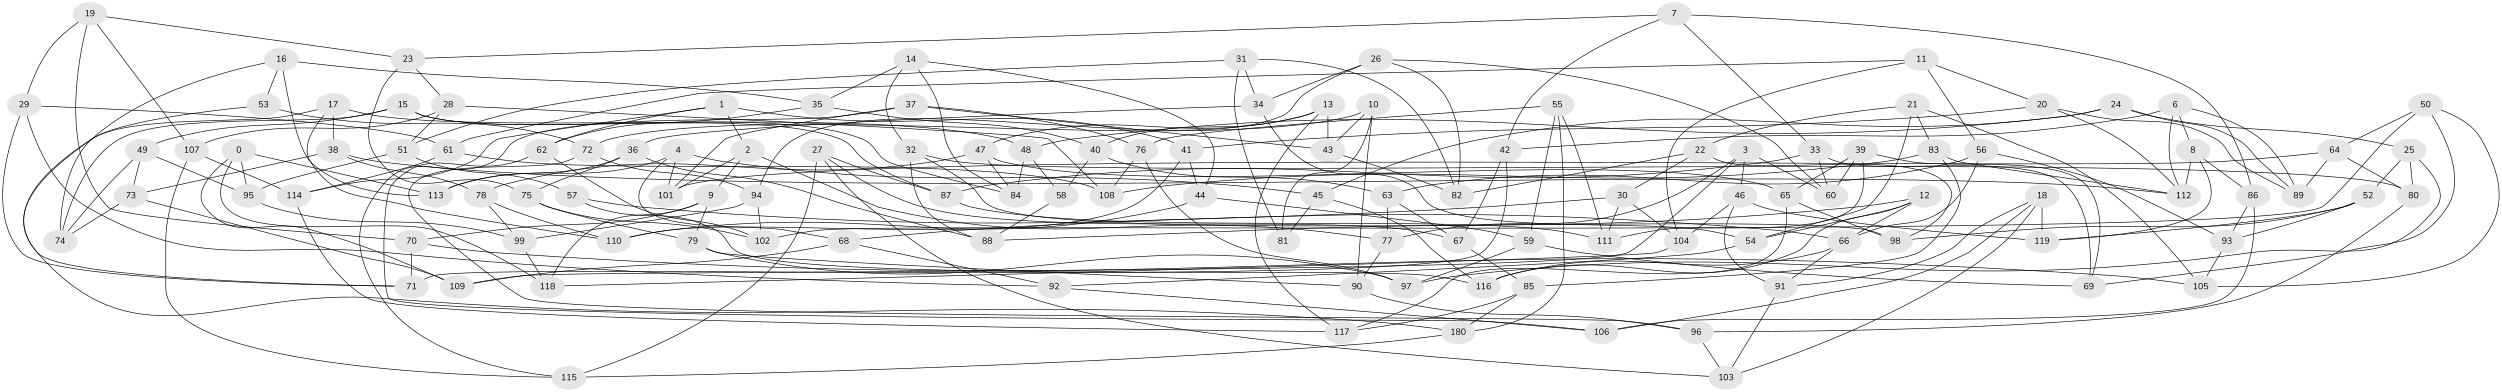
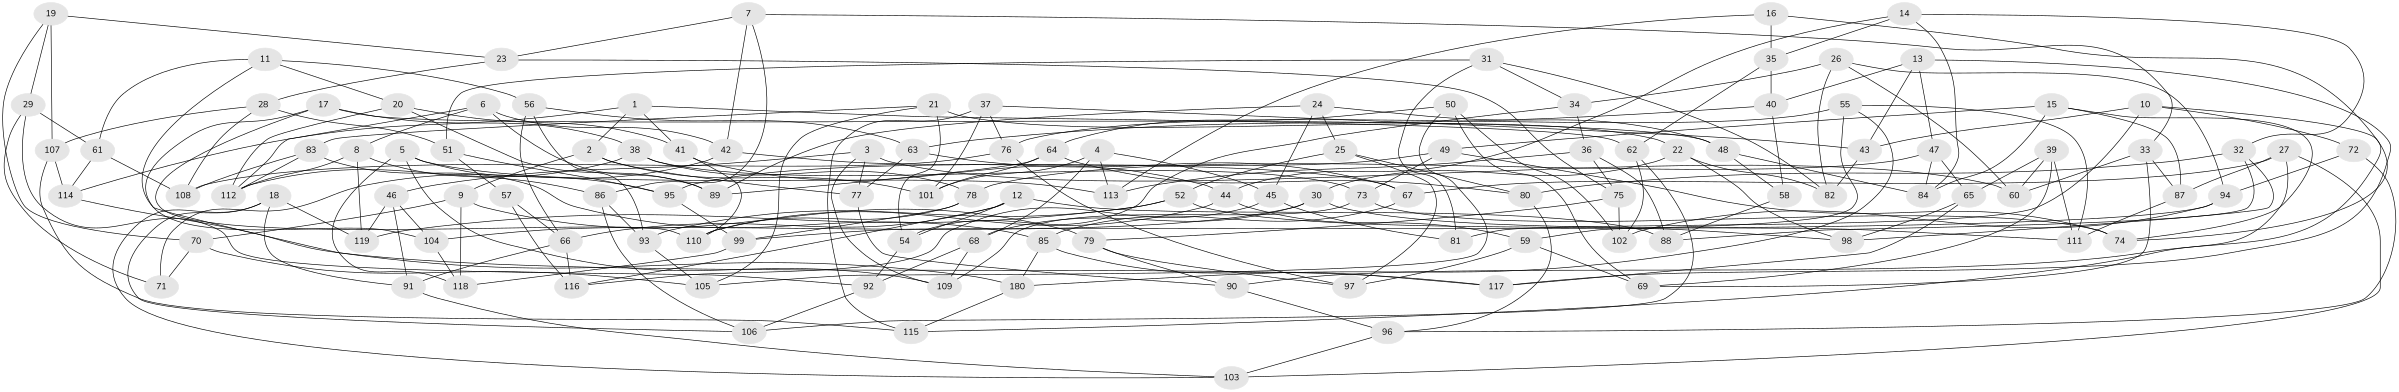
node "53": removed
node "0": label "0" -> "5"
